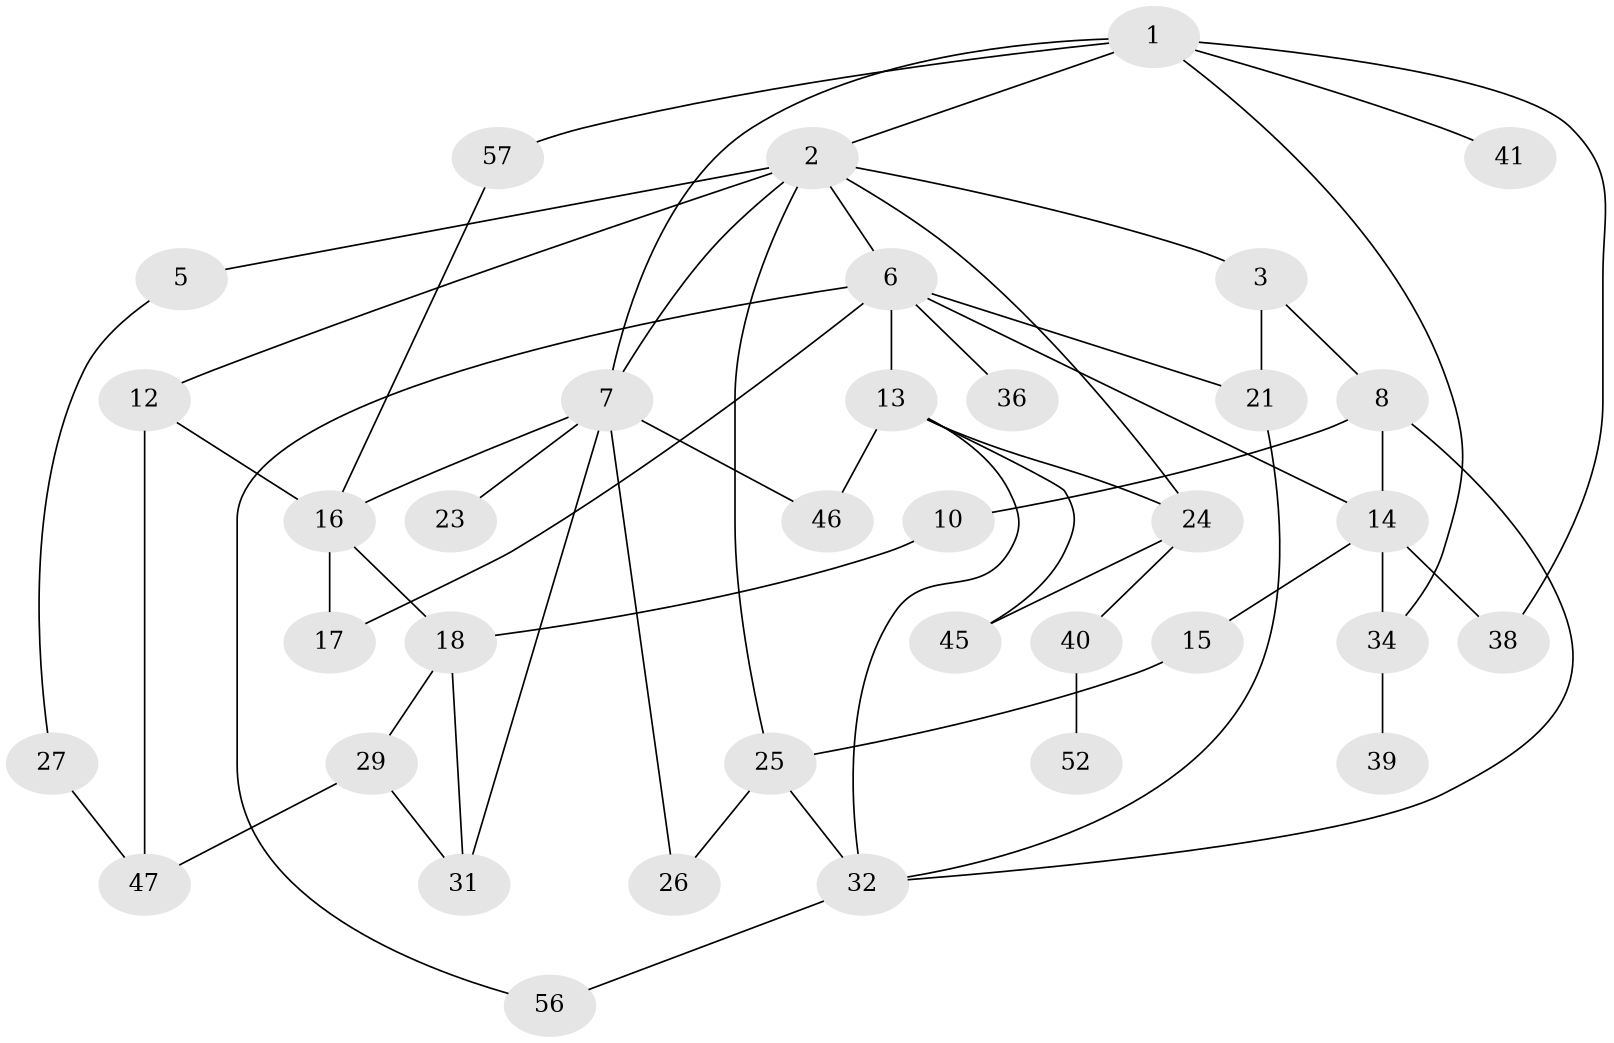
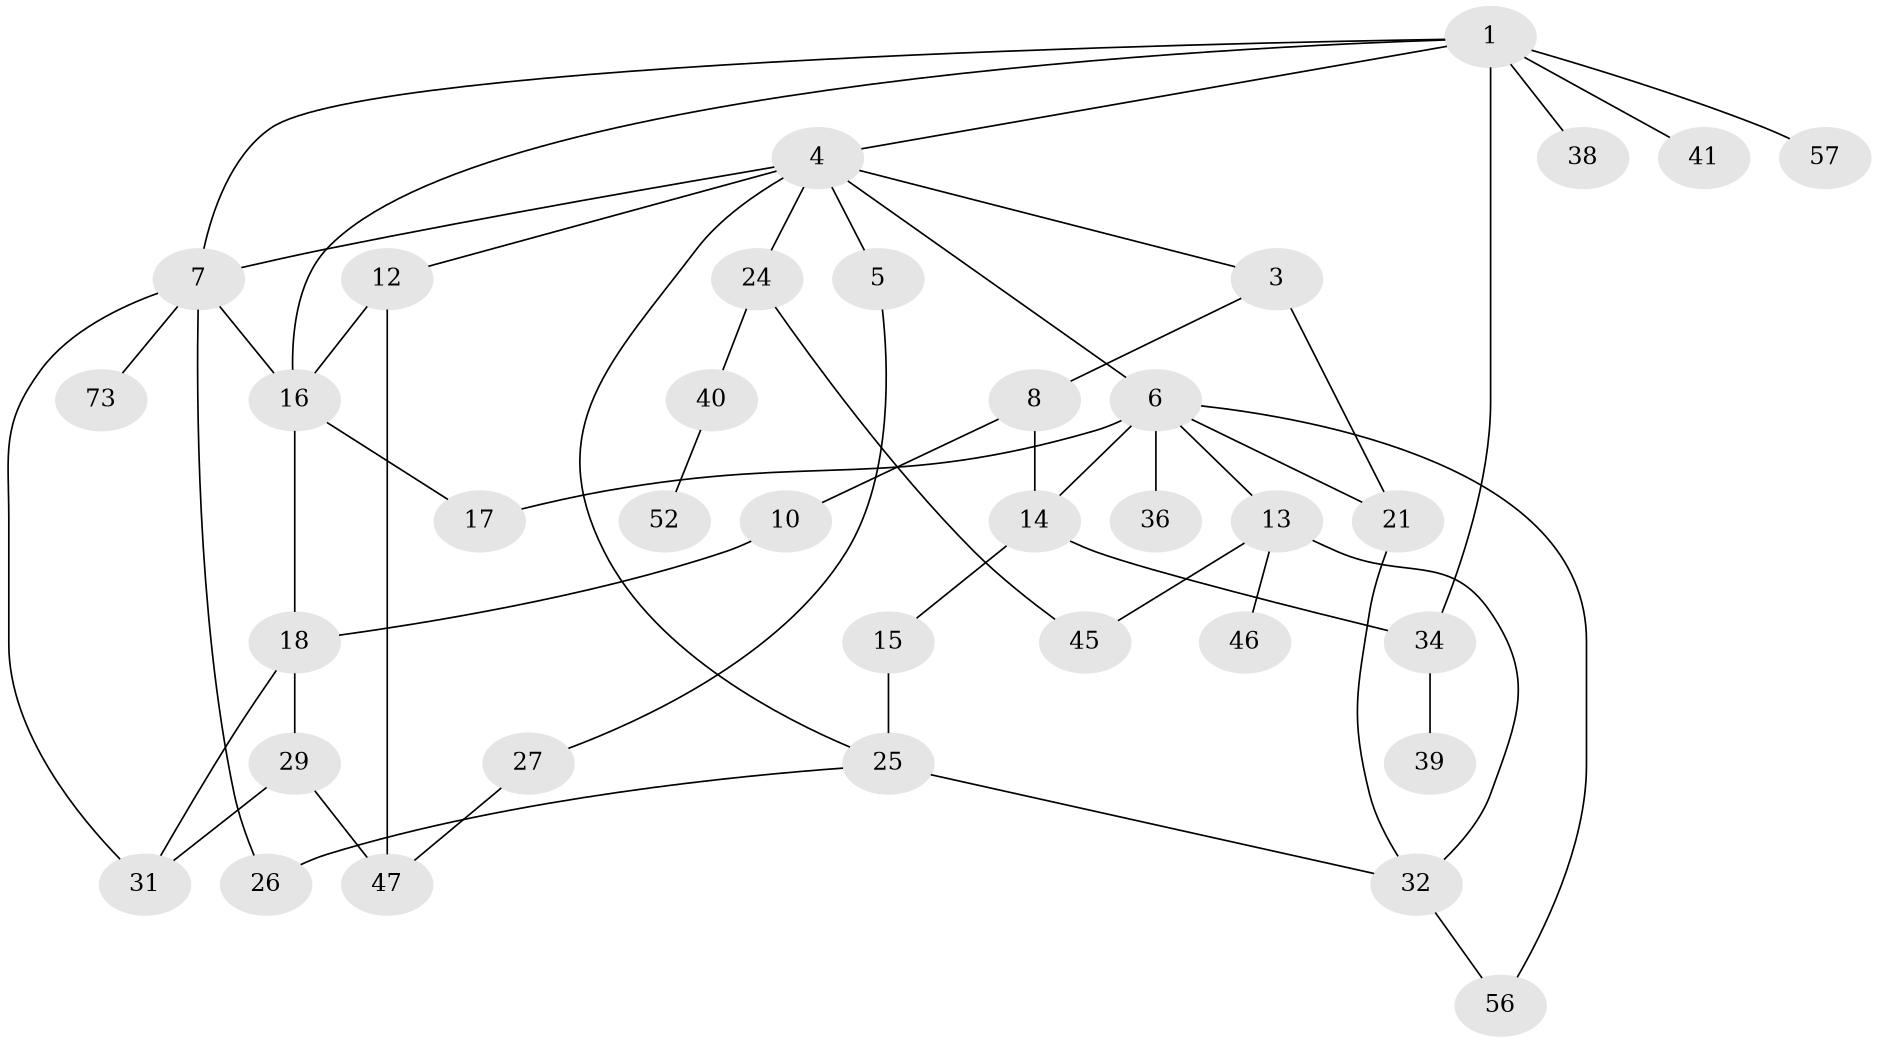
node "2": label "2" -> "4"
edge "57" -- "16": now "1" -- "16"
edge "7" -- "46": removed
edge "13" -- "24": removed
node "23": label "23" -> "73"
edge "14" -- "38": removed
edge "8" -- "32": removed
